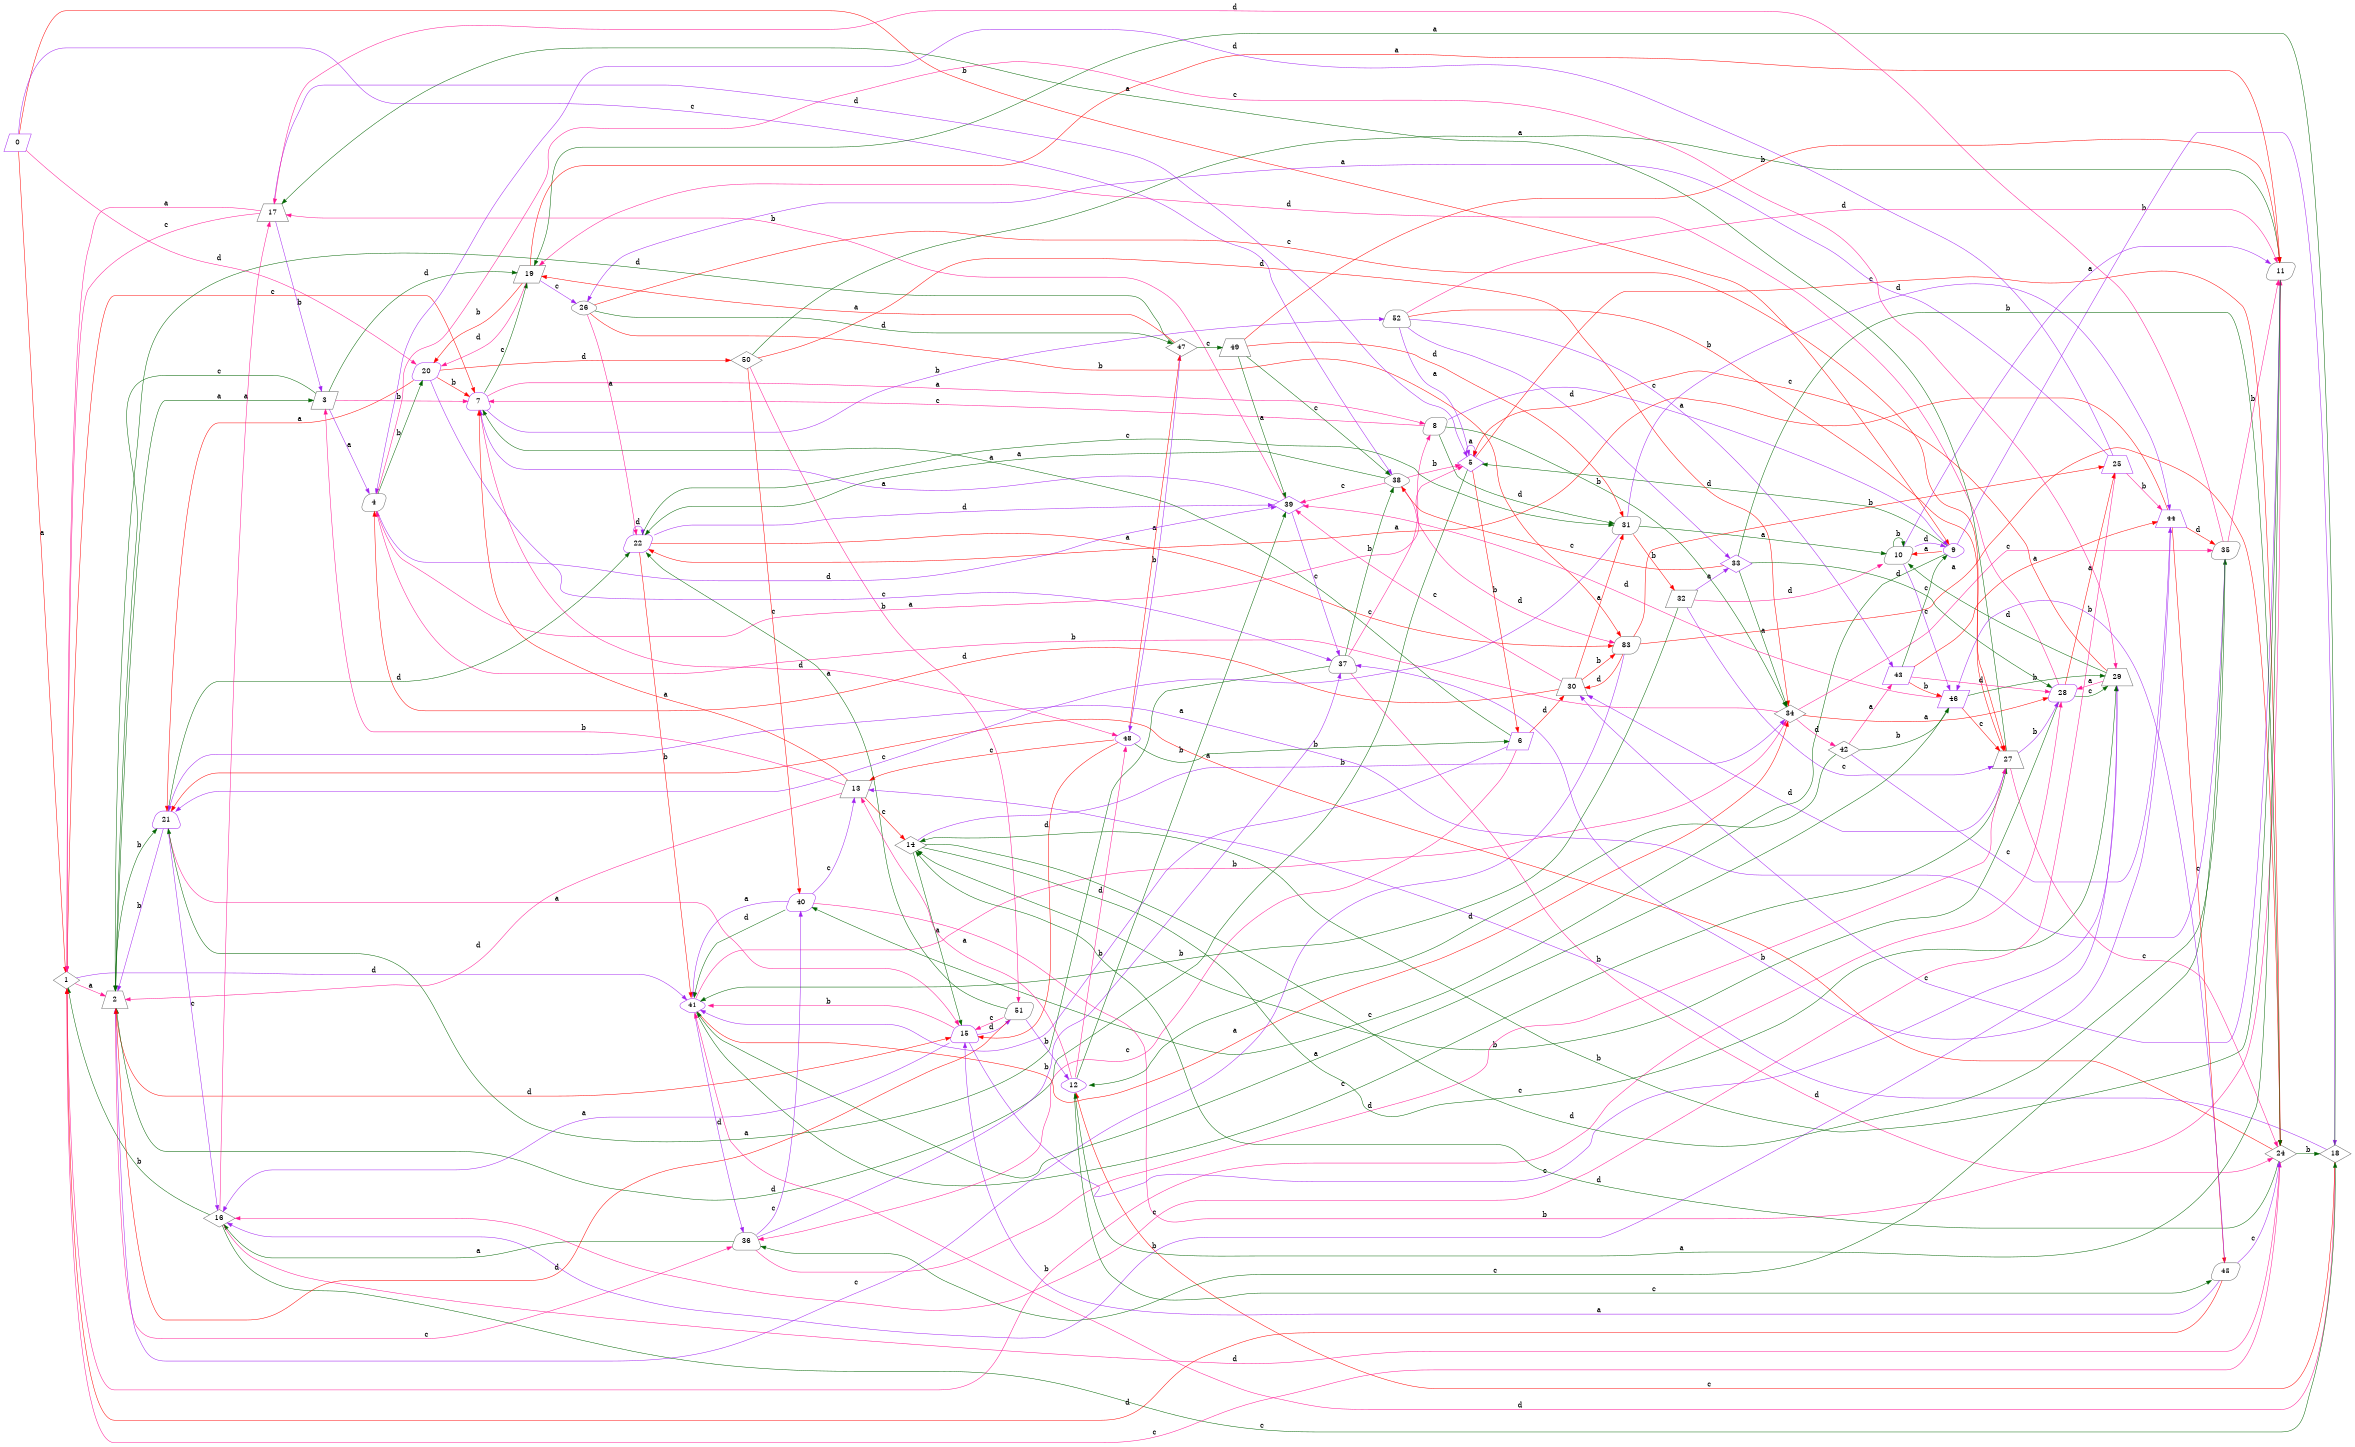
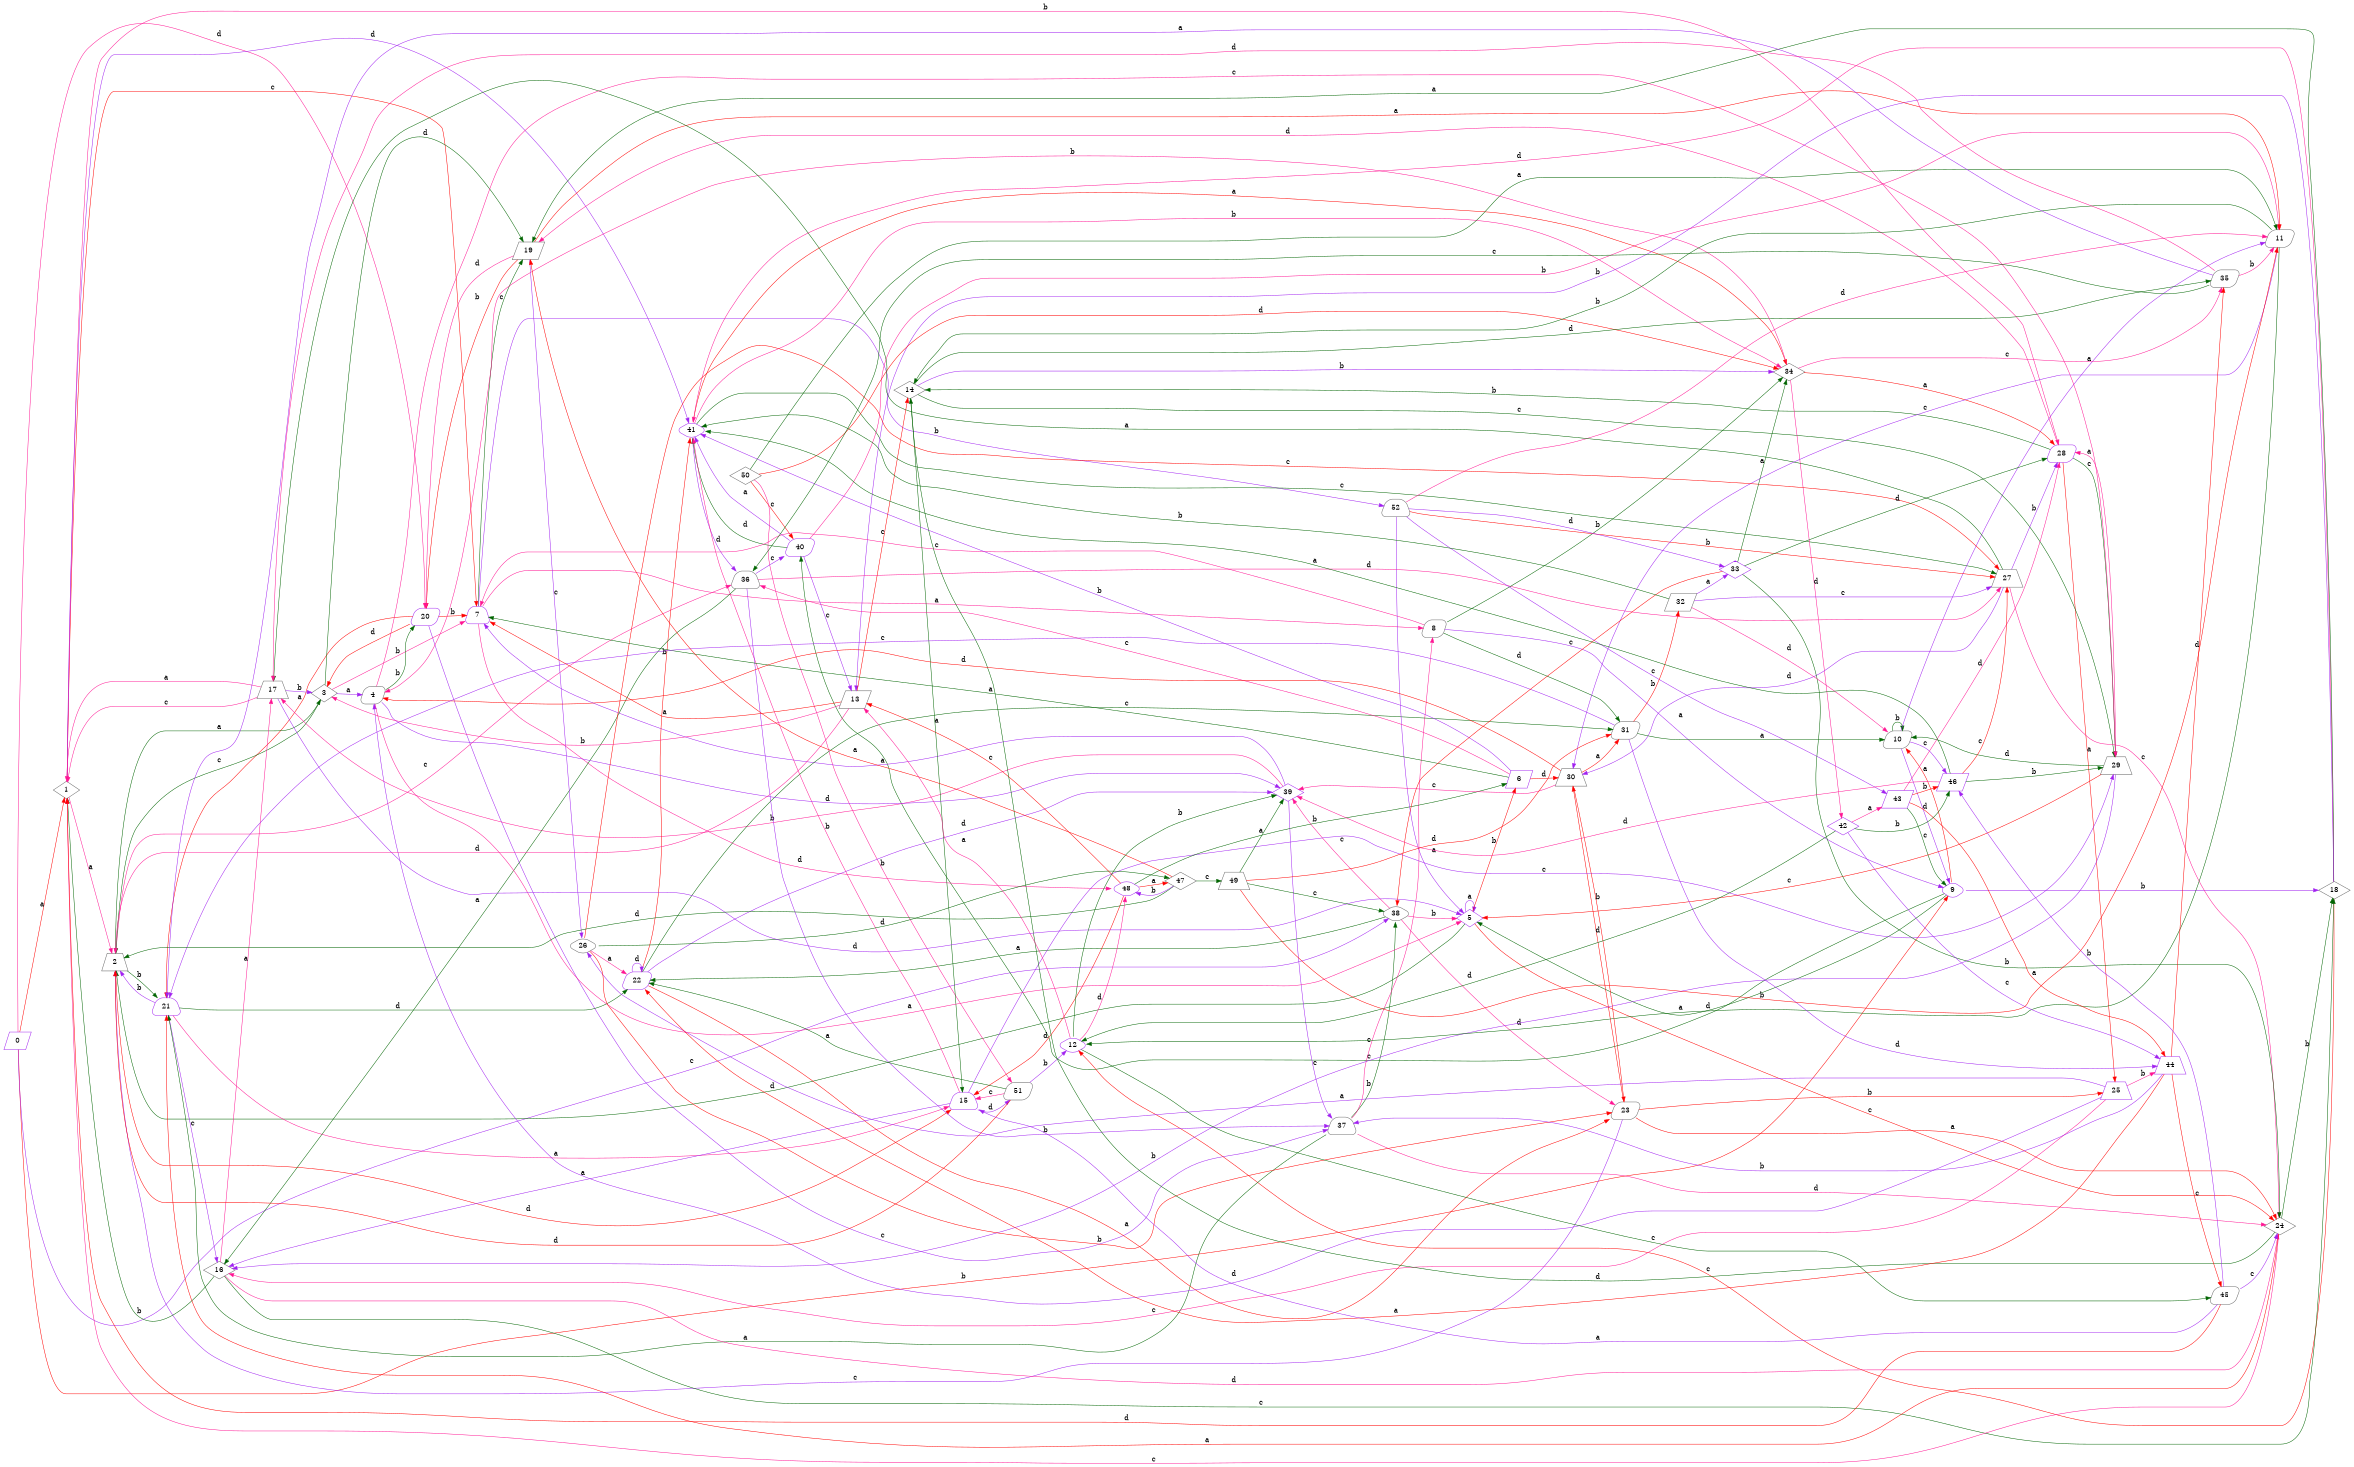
edge "20" -> "50": now "20" -> "3"
node "3": shape parallelogram -> diamond
node "83": label "83" -> "23"
node "42": color gray40 -> purple
